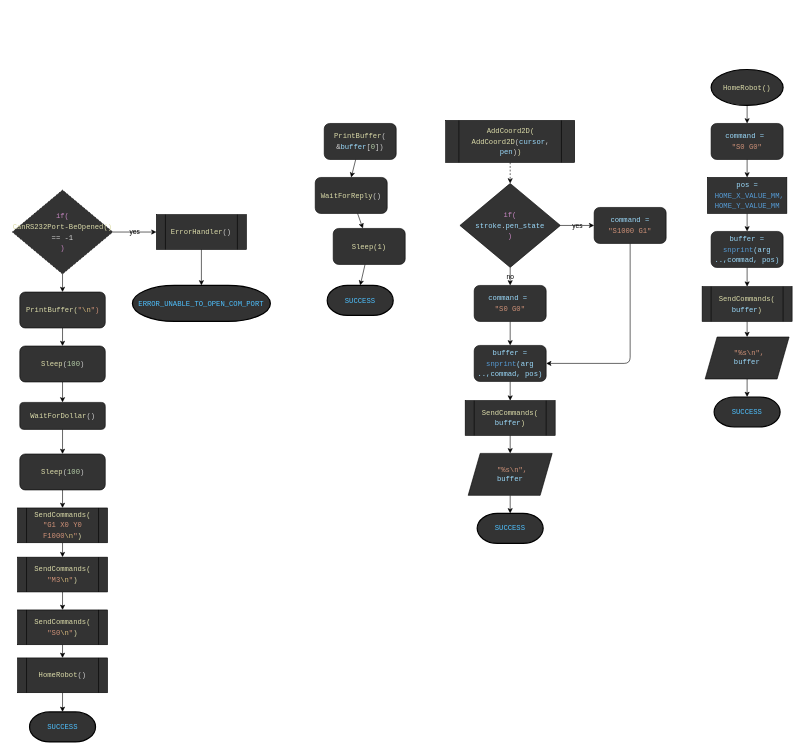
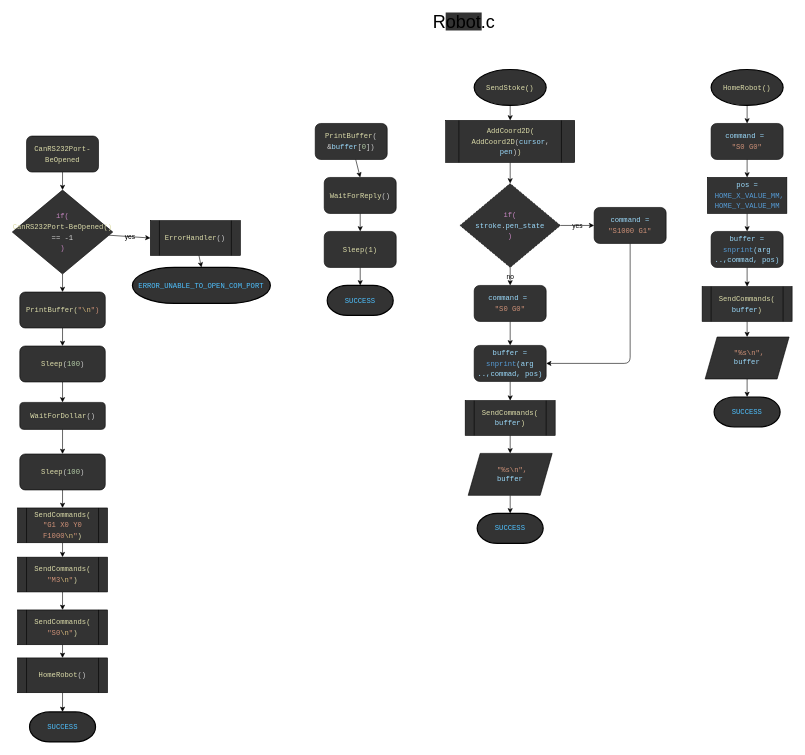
node "Robot.c": added
node "SendStoke()": added
edge "SendStoke()" -> "AddCoord2D( AddCoord2D(cursor, pen))": added
node "PrintBuffer( &buffer[0])": moved (360, 141) -> (351, 141)
node "CanRS232Port-BeOpened": added
edge "AddCoord2D( AddCoord2D(cursor, pen))" -> "if( stroke.pen_state )": style dashed -> solid
edge "CanRS232Port-BeOpened" -> "if( CanRS232Port-BeOpened() == -1 )": added
node "WaitForReply()": moved (351, 195) -> (360, 195)
node "if( stroke.pen_state )": style solid -> dashed
node "if( CanRS232Port-BeOpened() == -1 )": style dashed -> solid
node "ErrorHandler()": moved (201, 232) -> (195, 238)
node "Sleep(1)": moved (369, 246) -> (360, 249)
node "ERROR_UNABLE_TO_OPEN_COM_PORT": moved (201, 303) -> (201, 285)
